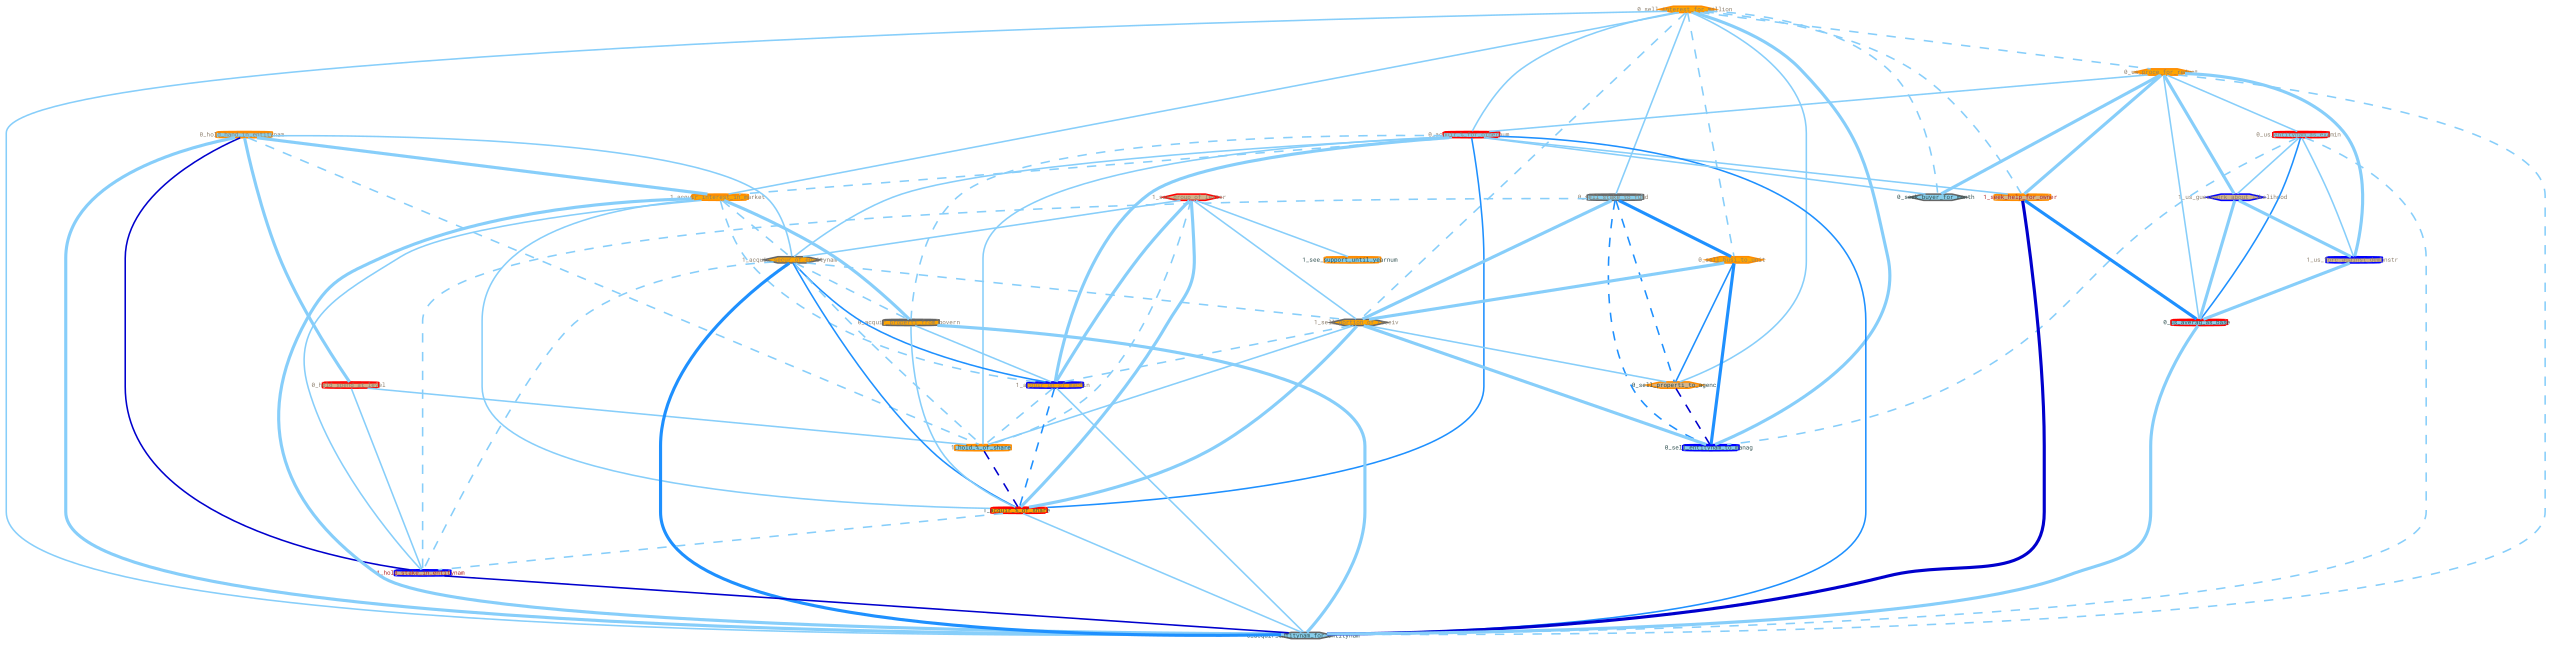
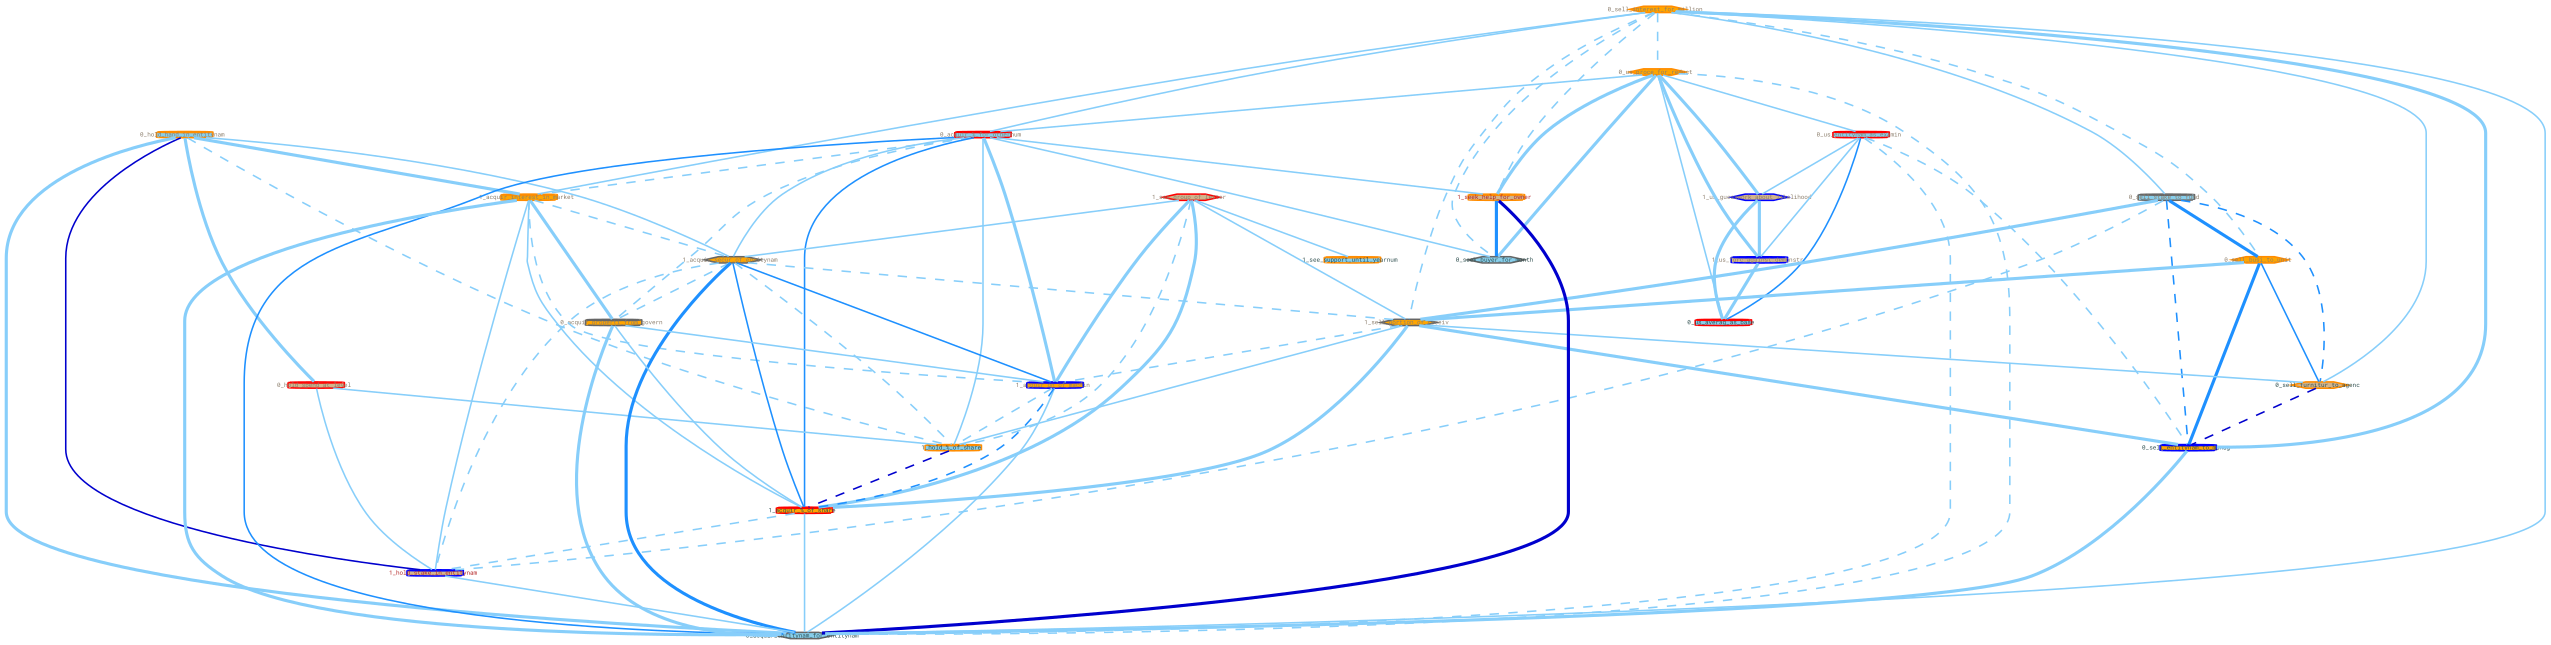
edge "1_seek_help_for_owner" -- "0_us_averag_as_base": now "1_seek_help_for_owner" -- "0_seek_buyer_for_month"
node "0_sell_properti_to_agenc": label "0_sell_properti_to_agenc" -> "0_sell_furnitur_to_agenc"
node "0_sell_entitynam_to_manag": fillcolor skyblue -> orange
edge "1_hold_stake_in_entitynam" -- "0_acquir_entitynam_for_entitynam": color #0000cd -> #87cefa
edge "0_us_averag_as_base" -- "0_acquir_entitynam_for_entitynam": now "0_sell_entitynam_to_manag" -- "0_acquir_entitynam_for_entitynam"
